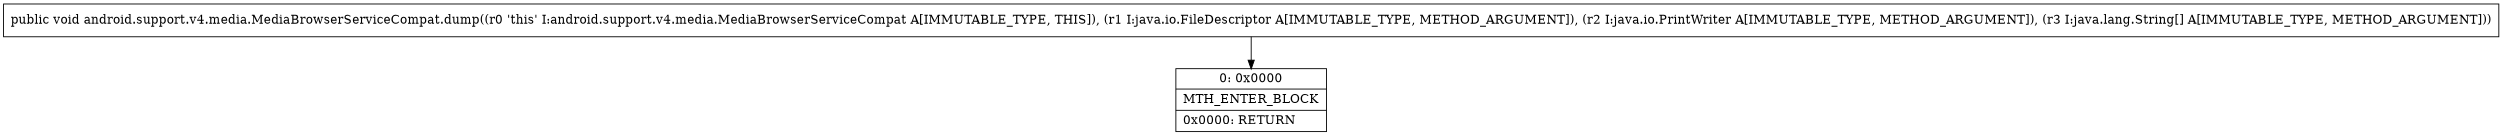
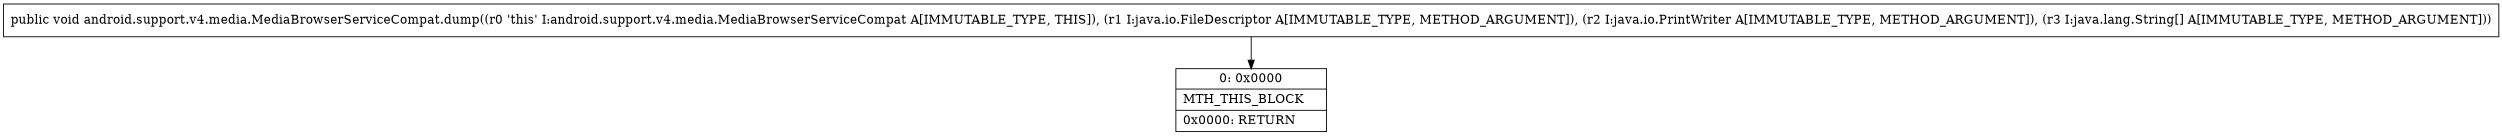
node "0: 0x0000": text "MTH_ENTER_BLOCK" -> "MTH_THIS_BLOCK"
